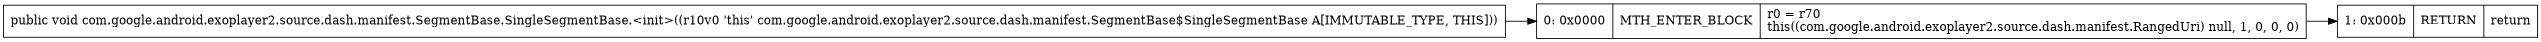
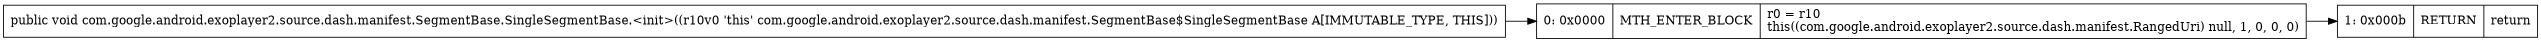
node "0: 0x0000": text "r0 = r70" -> "r0 = r10"
